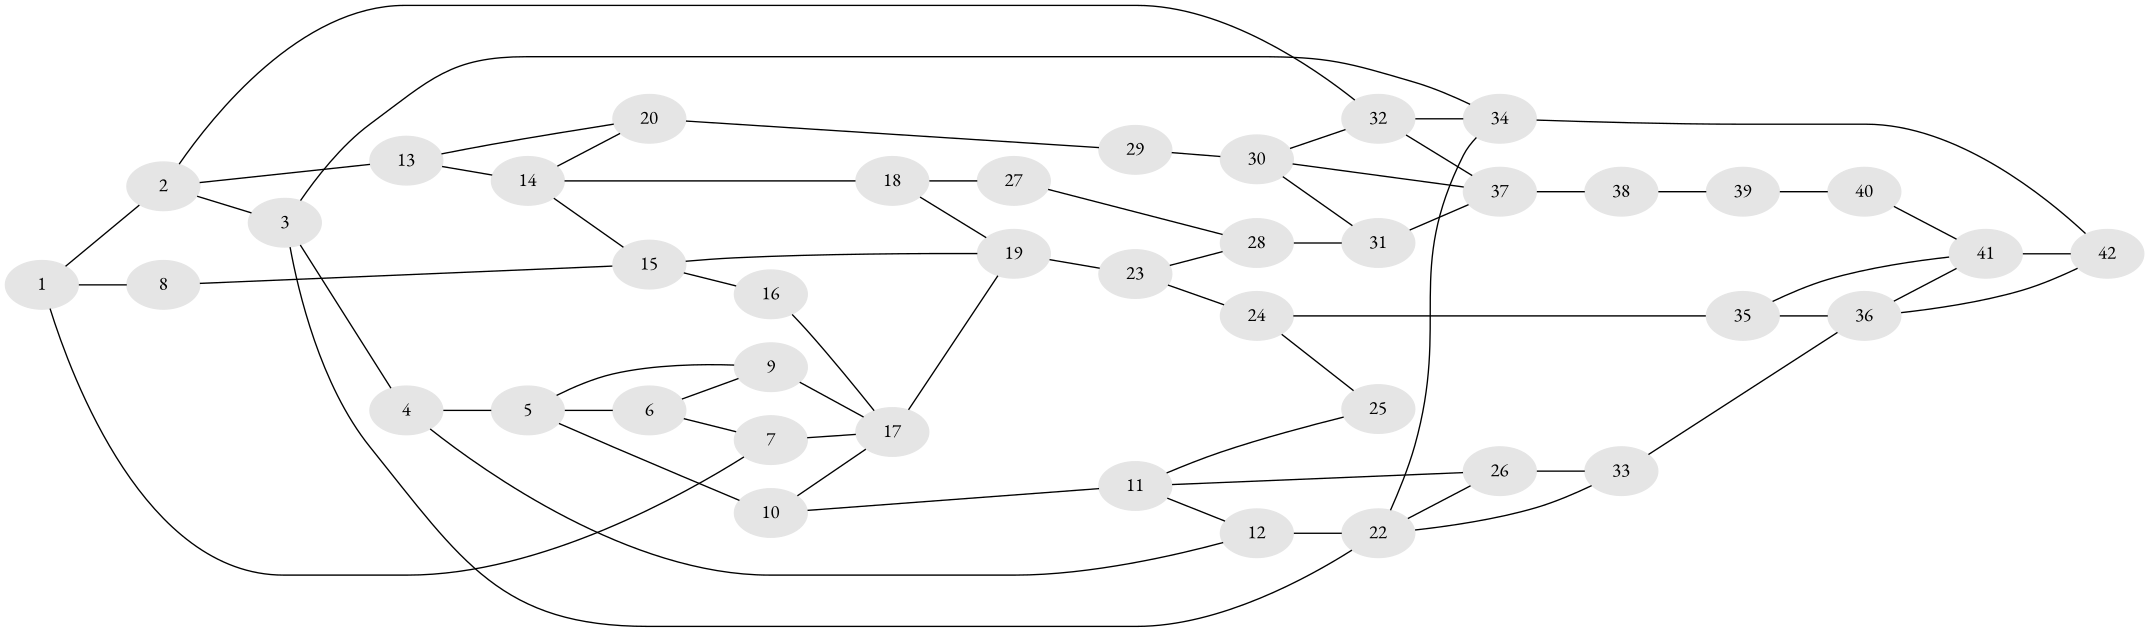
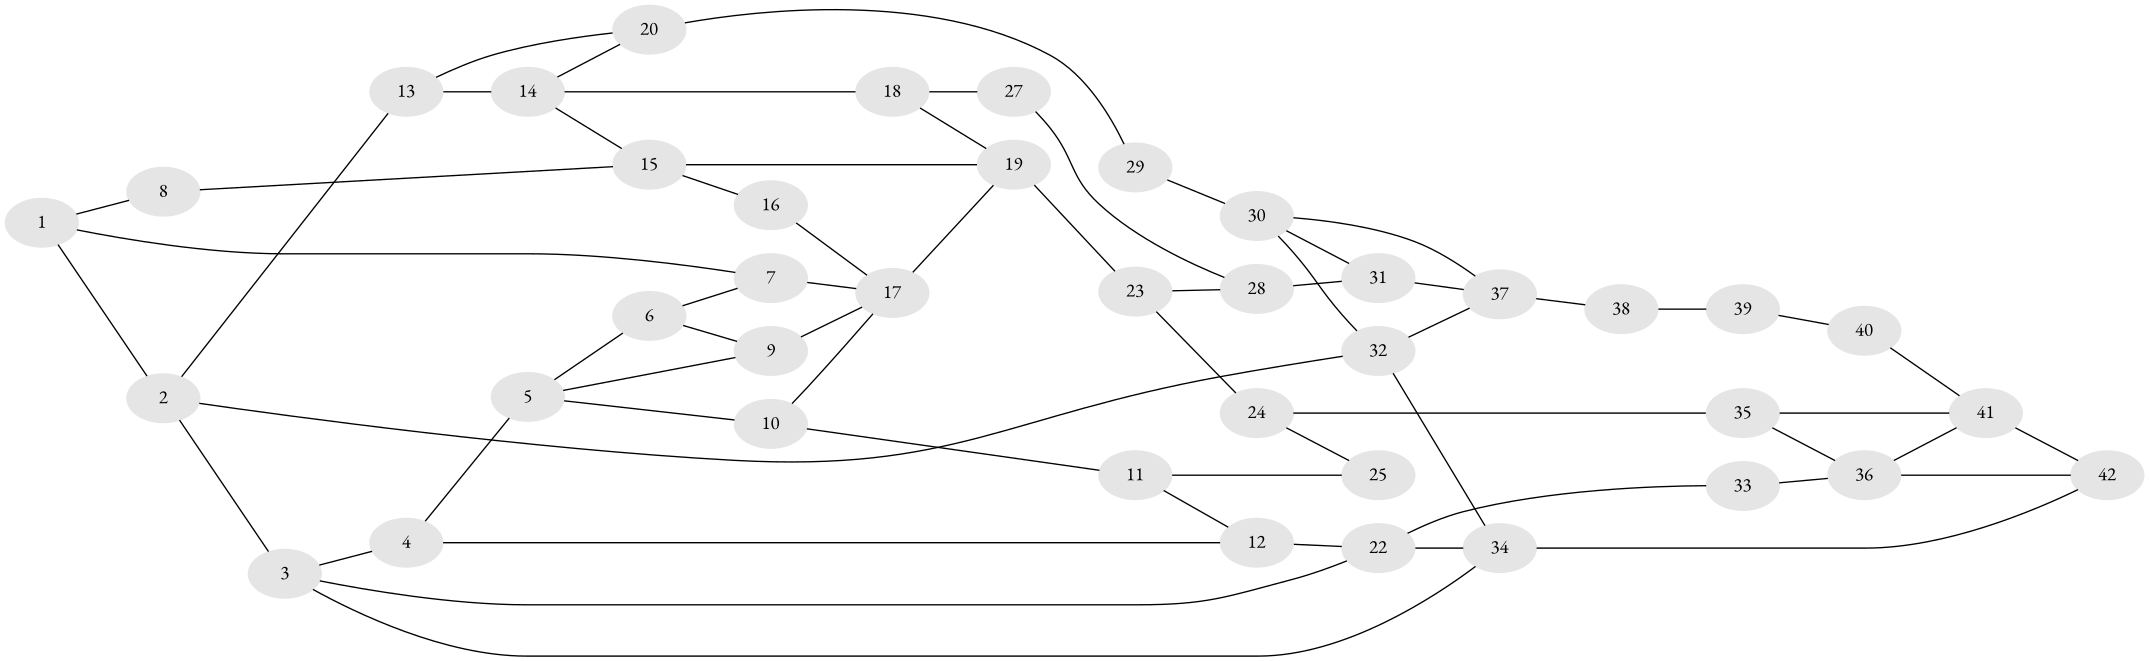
node "26": removed
